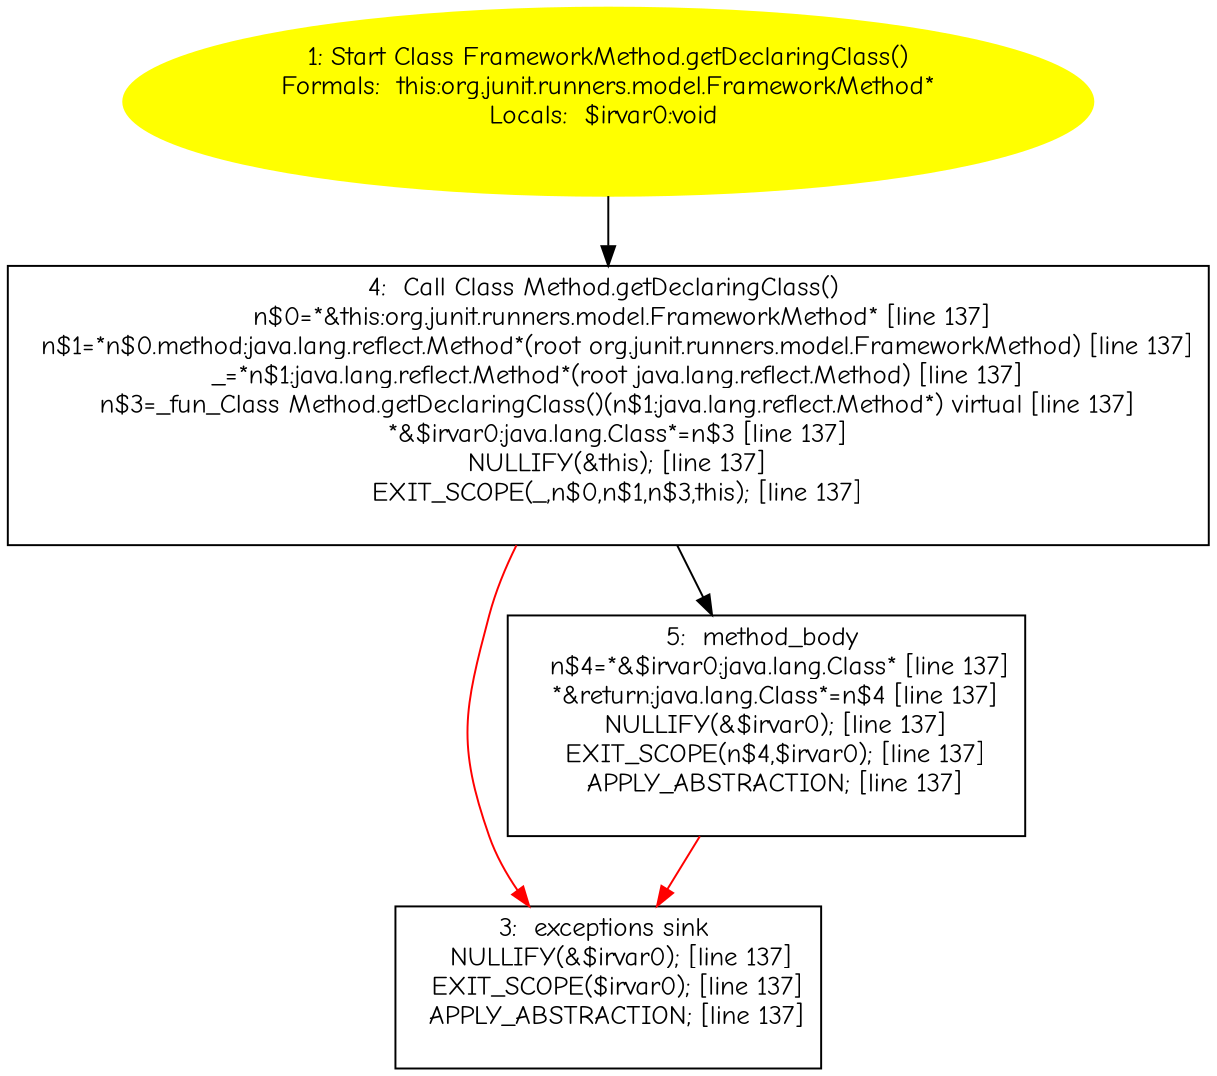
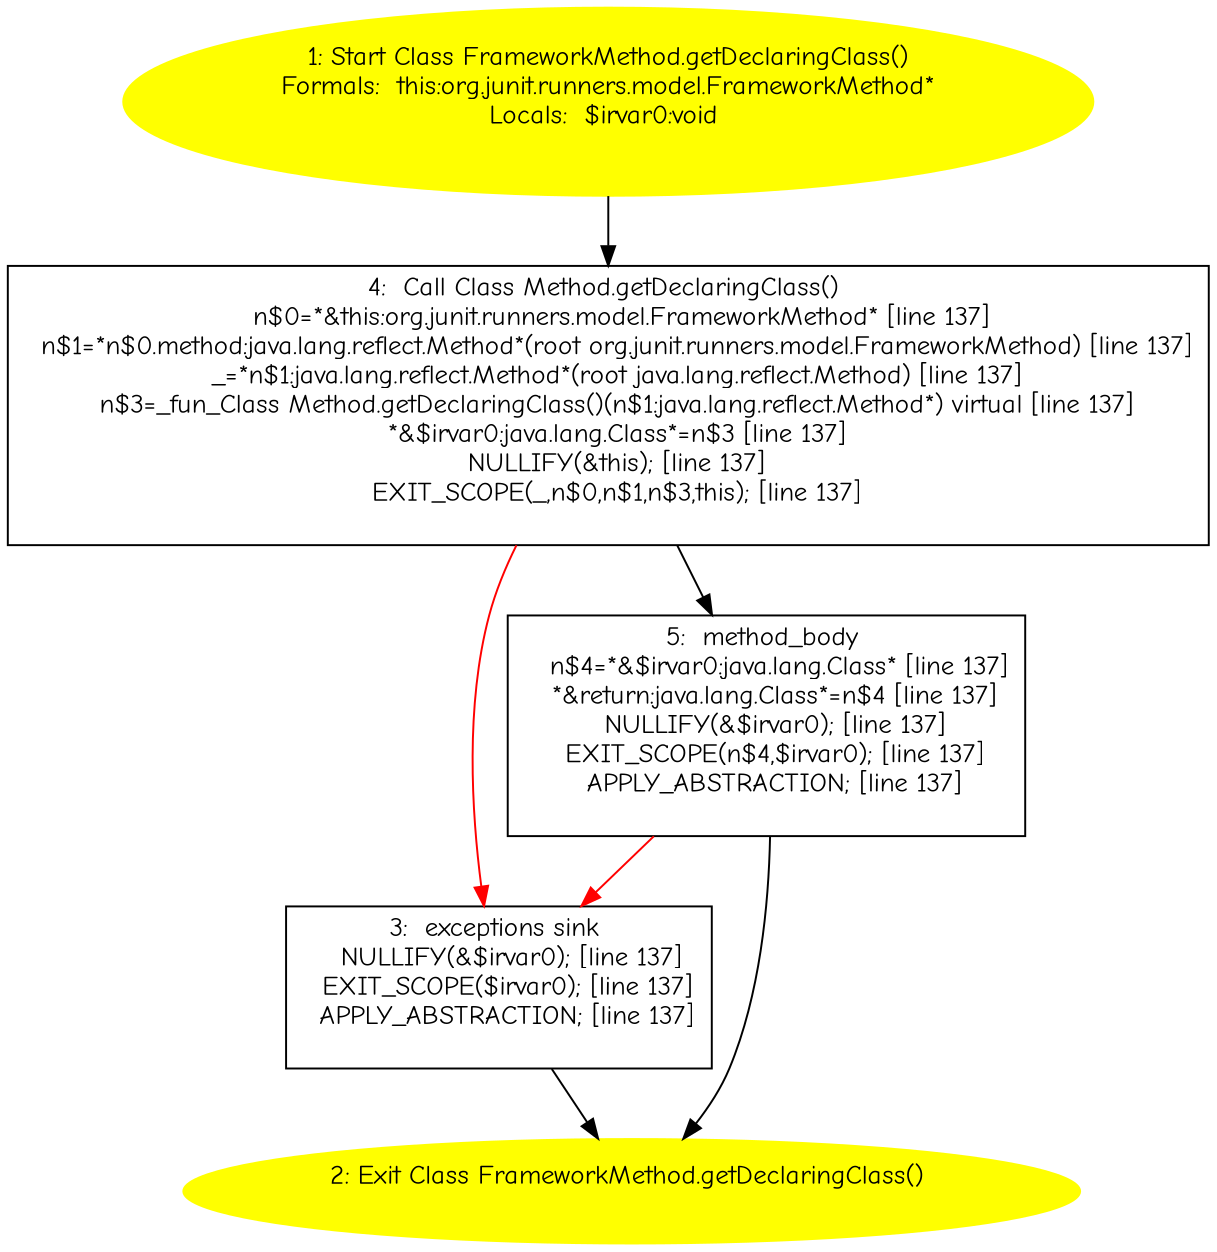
node "2: Exit Class FrameworkMethod.getDeclaringClass()": added
